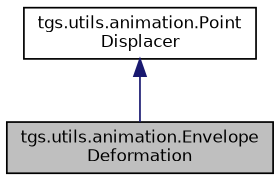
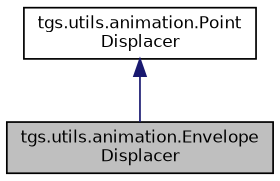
node "tgs.utils.animation.Envelope Deformation": label "tgs.utils.animation.Envelope Deformation" -> "tgs.utils.animation.Envelope Displacer"
